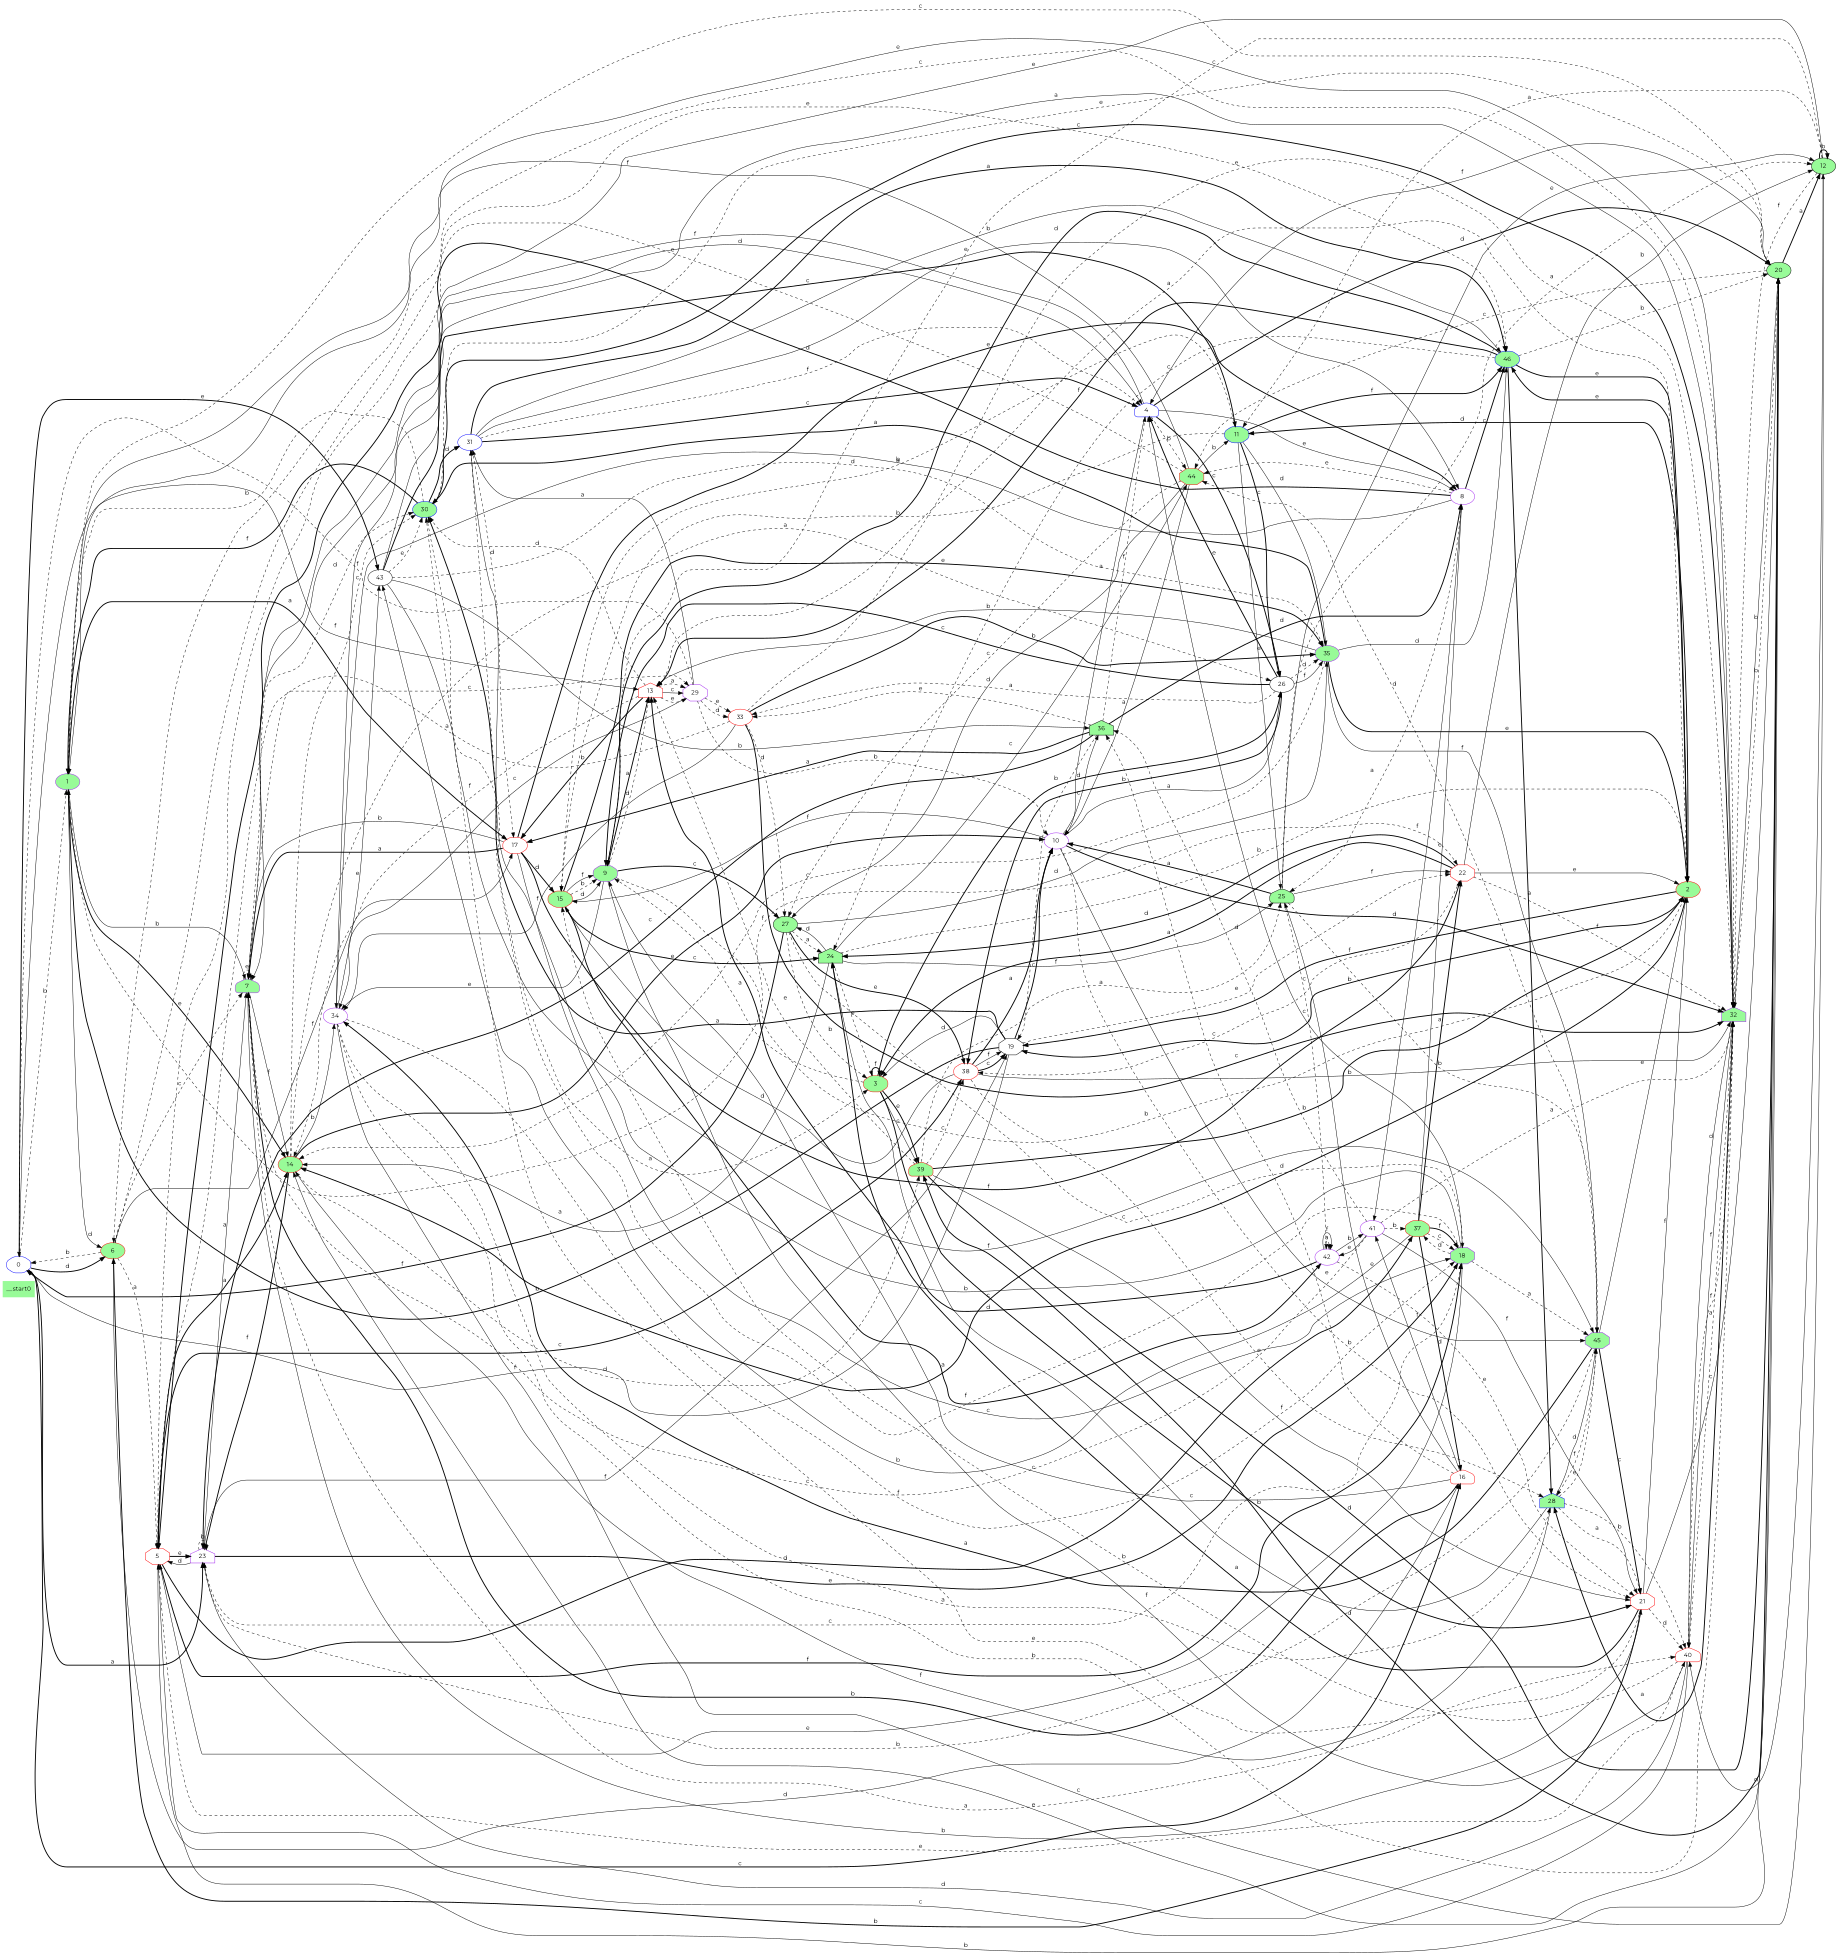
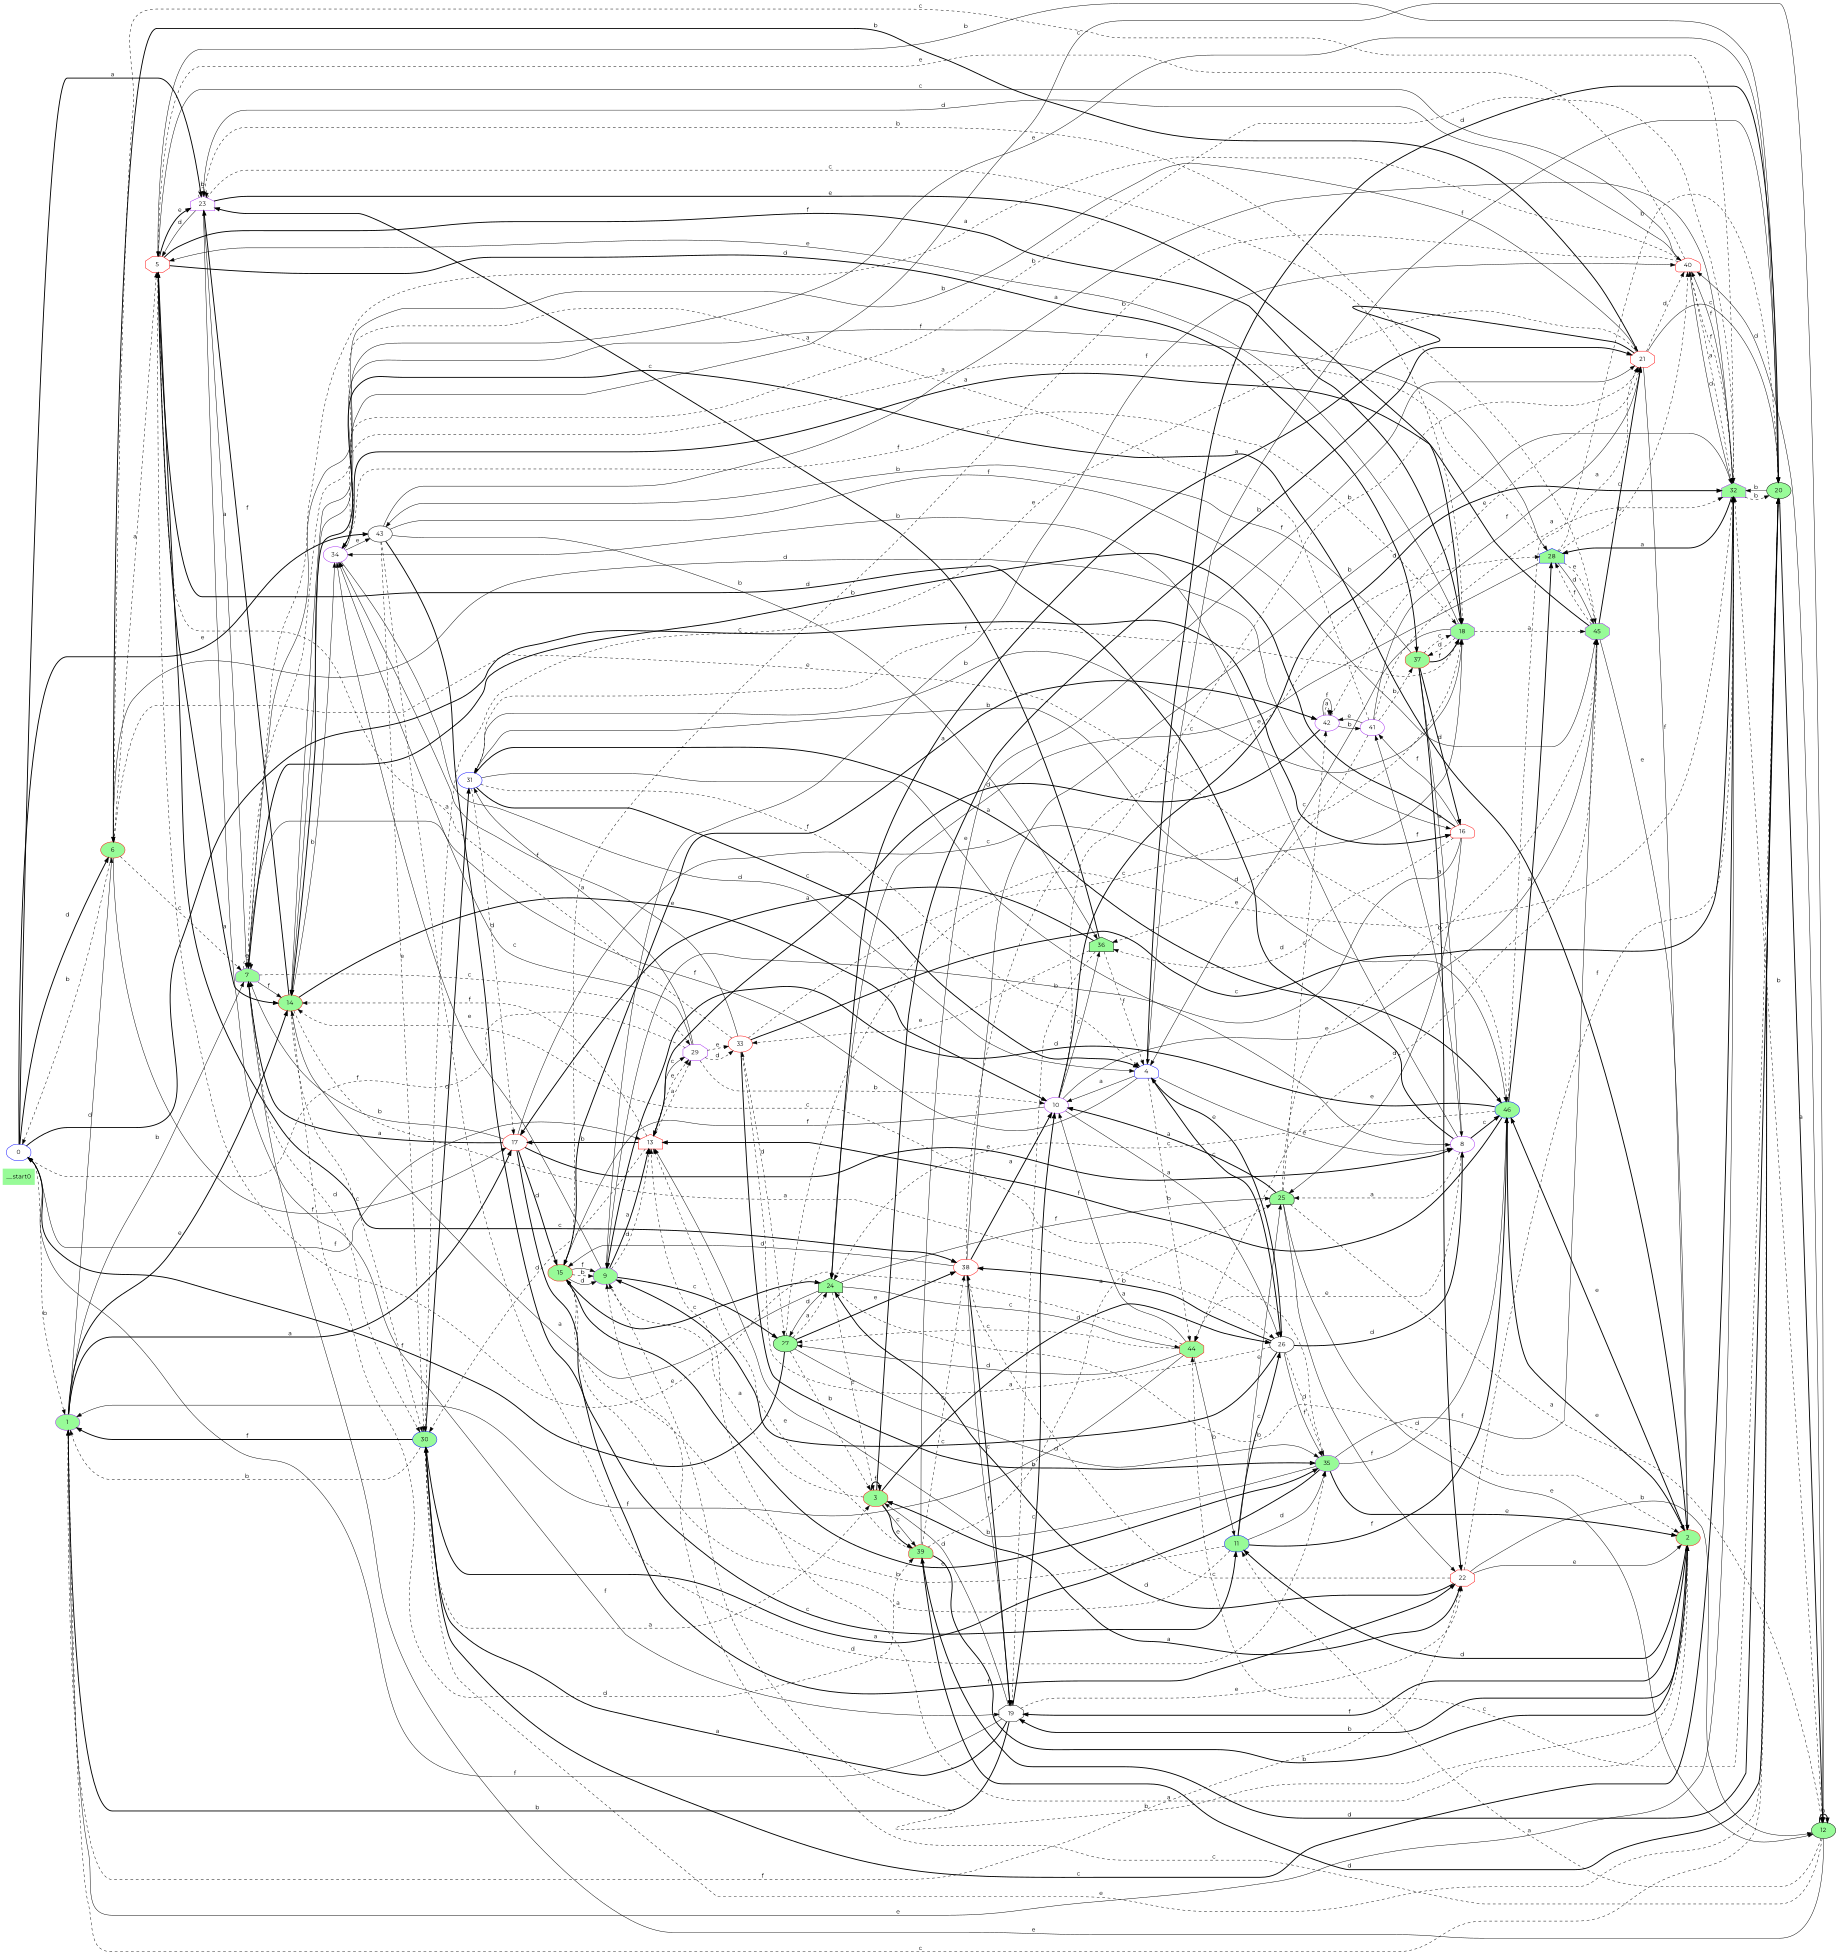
edge "12" -> "32": label "f" -> "b"
edge "36" -> "8": now "26" -> "8"
edge "41" -> "7": label "c" -> "a"
